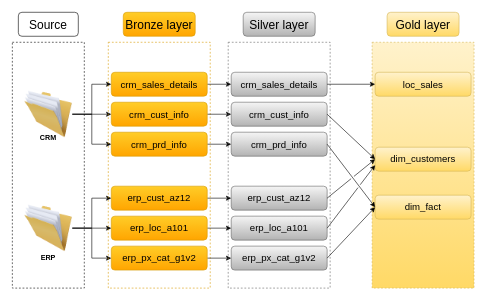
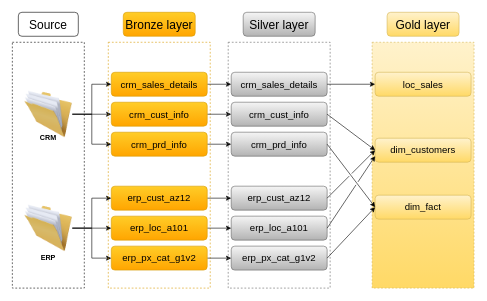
node "dim_customers": moved (423, 159) -> (423, 150)
